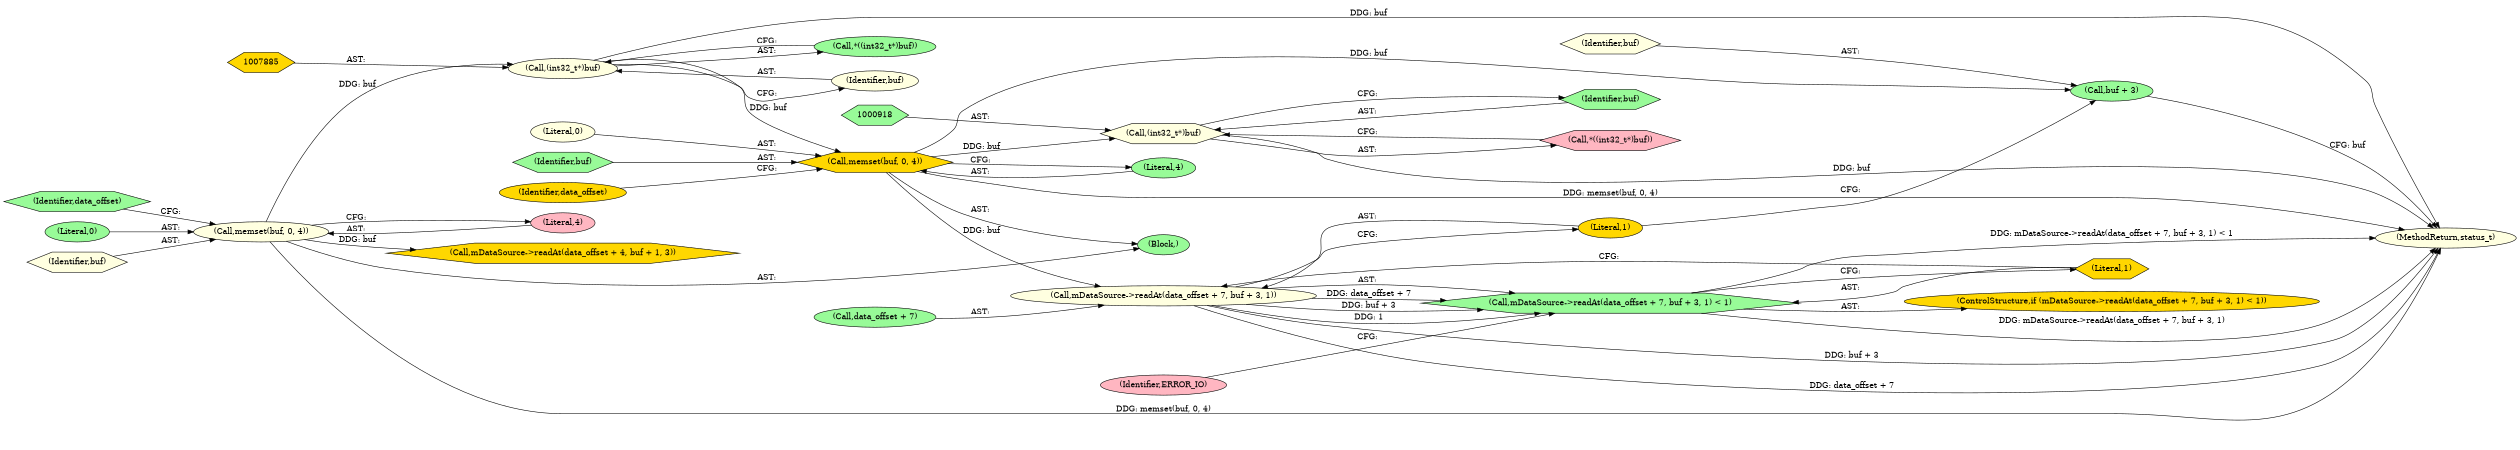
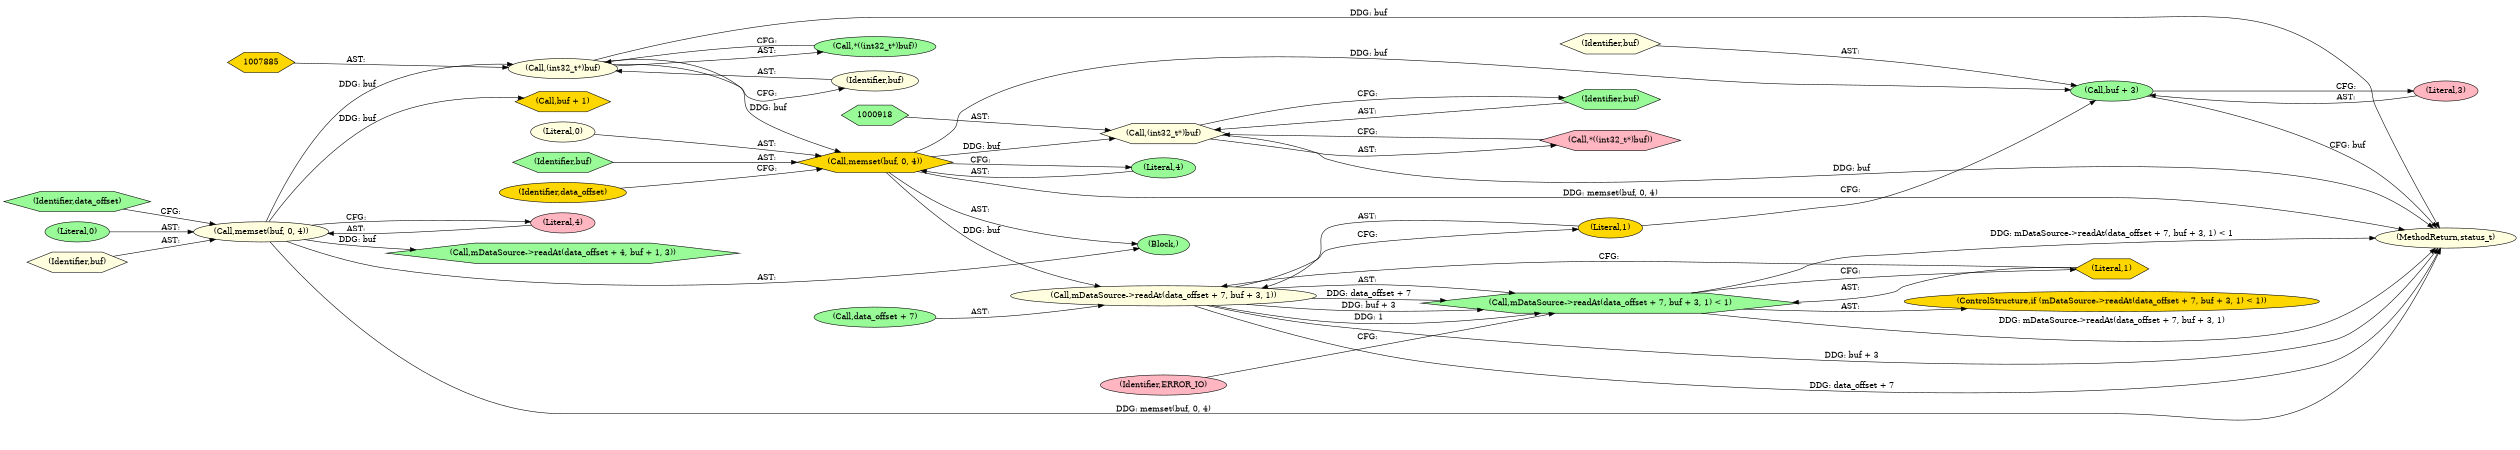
node "(Literal,3)": added
node "(Call,buf + 1)": added
node "(Call,mDataSource->readAt(data_offset + 4, buf + 1, 3))": fillcolor gold -> palegreen
